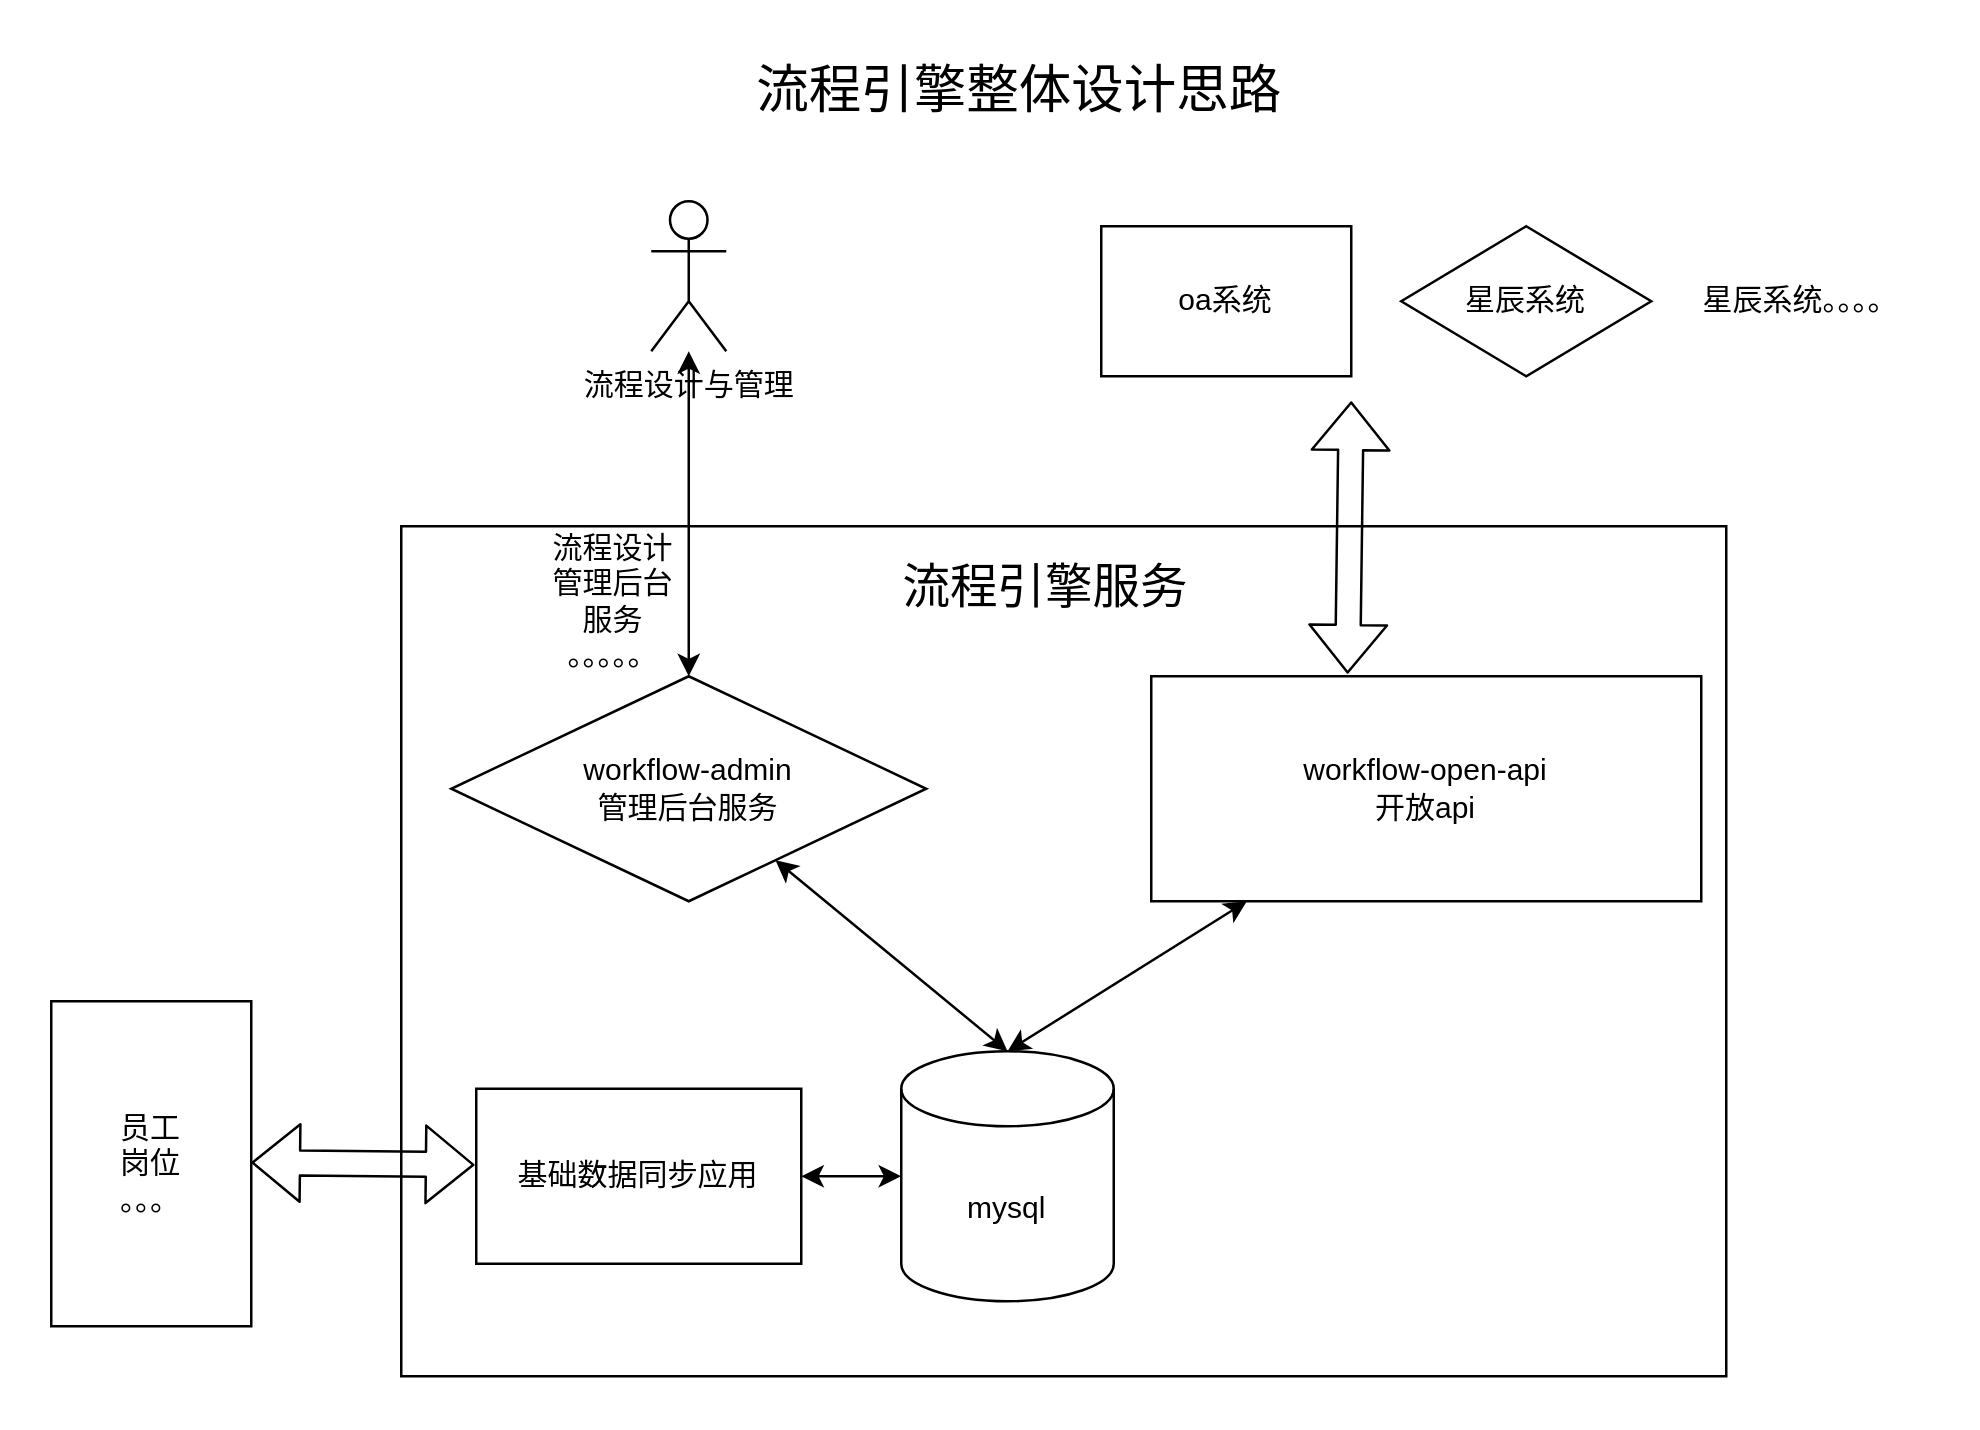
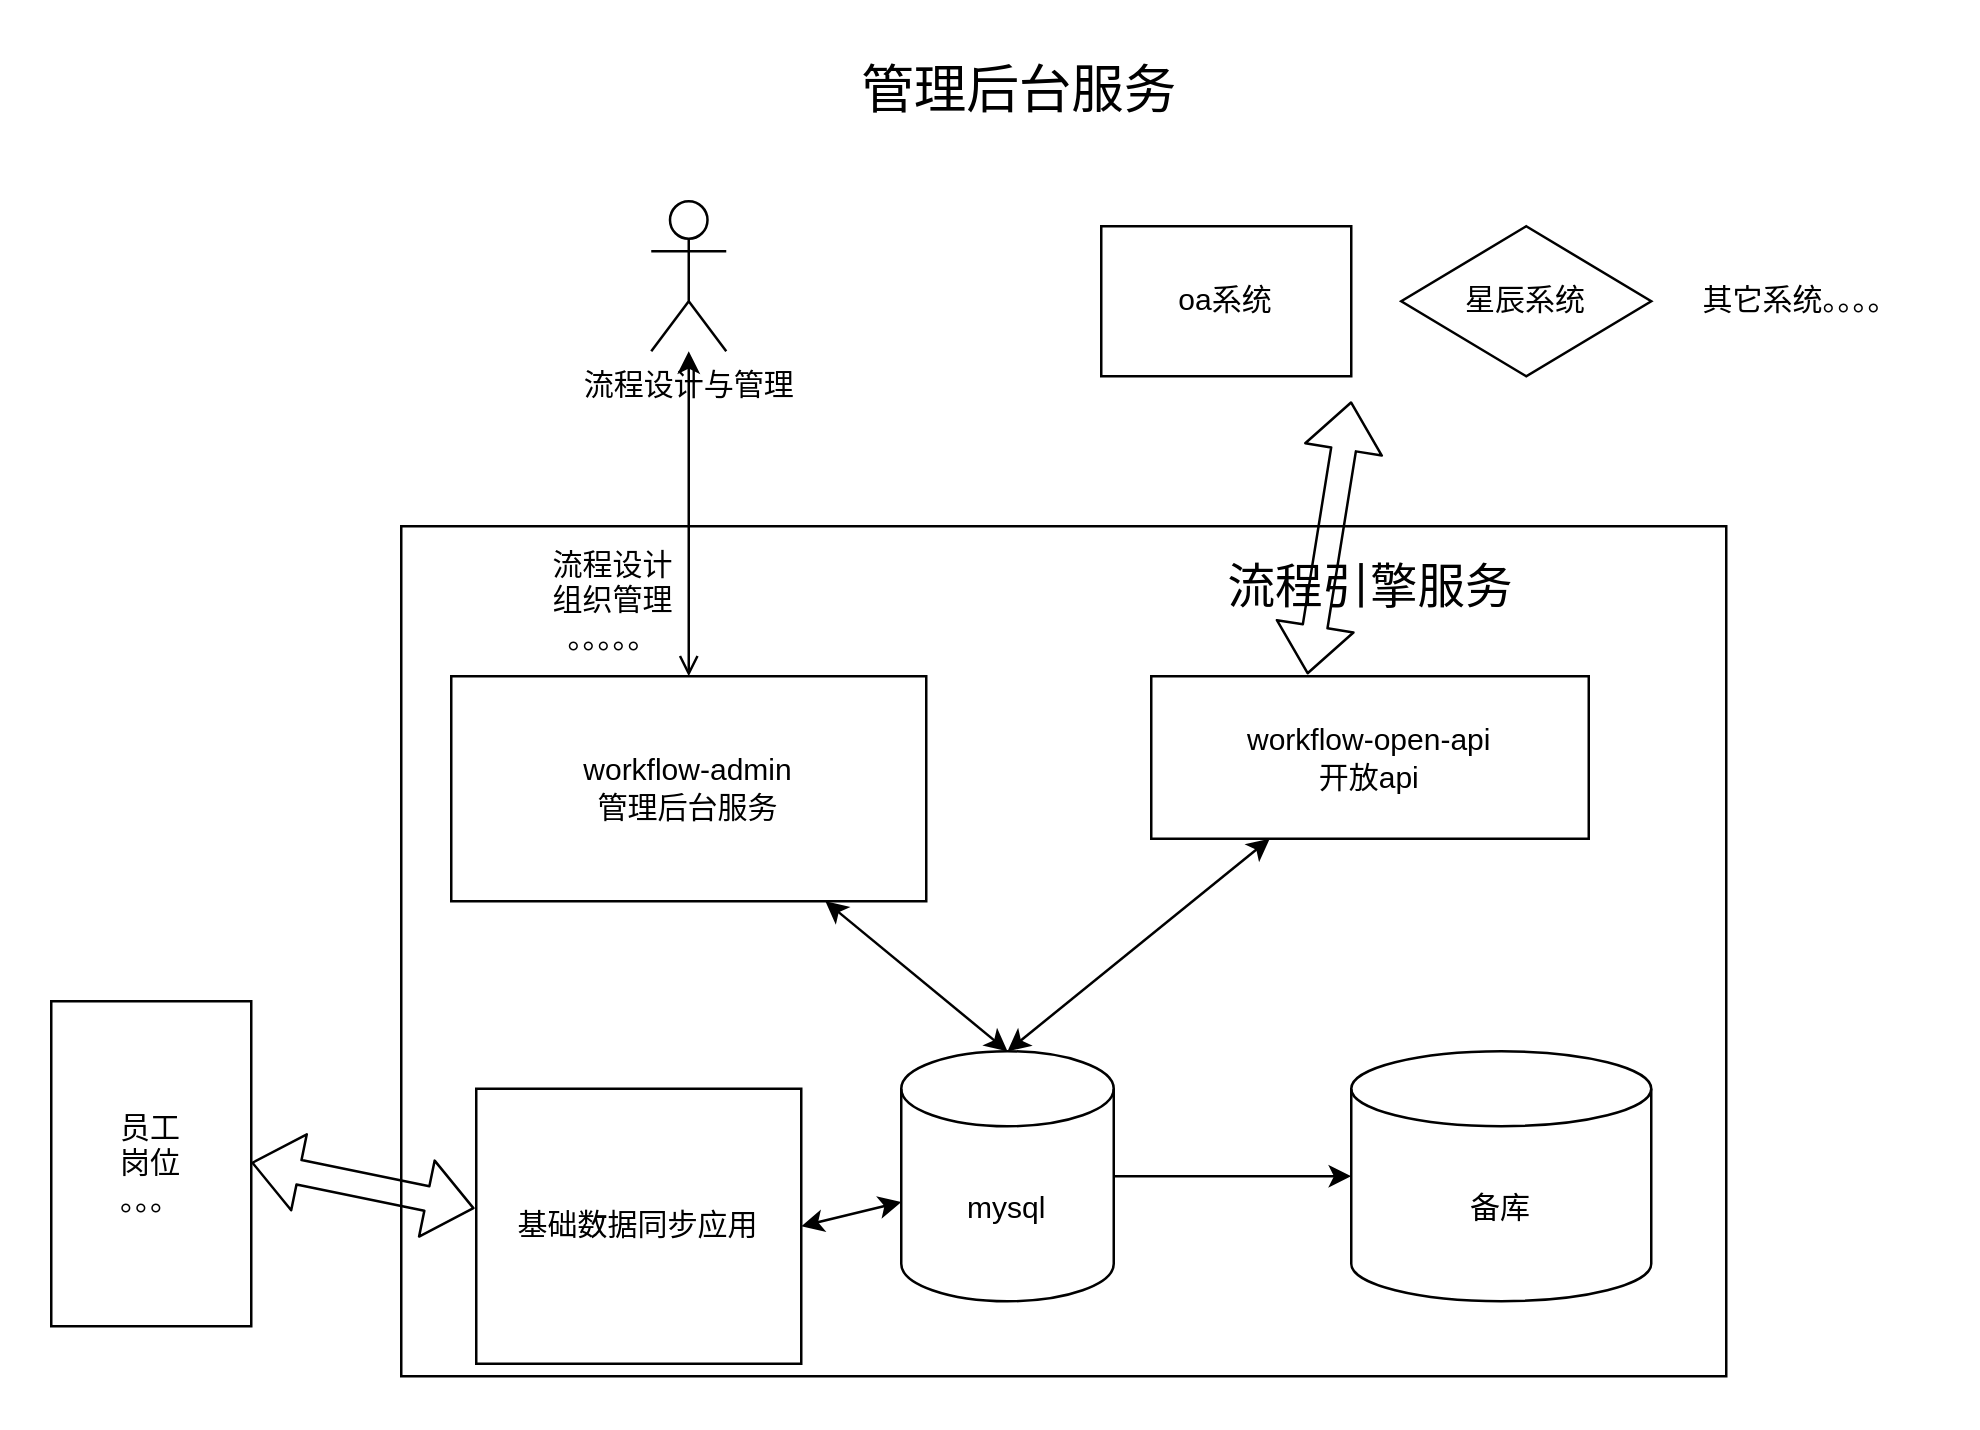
node "流程引擎整体设计思路": label "流程引擎整体设计思路" -> "管理后台服务"
node "星辰系统。。。。": label "星辰系统。。。。" -> "其它系统。。。。"
node "流程引擎服务": moved (1046, 589) -> (1371, 589)
node "流程设计 管理后台服务。。。。。": label "流程设计 管理后台服务。。。。。" -> "流程设计 组织管理。。。。。"
edge "流程设计与管理" -- "workflow-admin 管理后台服务": arrowhead classic -> open
node "workflow-admin 管理后台服务": shape diamond -> rectangle
node "workflow-open-api 开放api": size 550x225 -> 438x163
node "基础数据同步应用": size 325x175 -> 325x275
edge "mysql" -> "备库": added
node "备库": added
